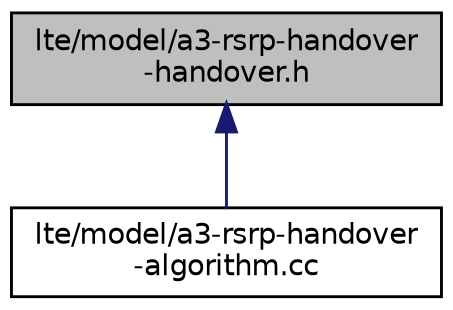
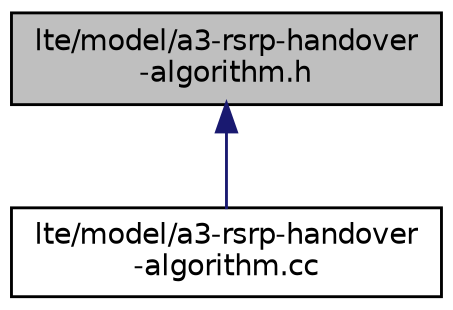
node "lte/model/a3-rsrp-handover -handover.h": label "lte/model/a3-rsrp-handover -handover.h" -> "lte/model/a3-rsrp-handover -algorithm.h"
